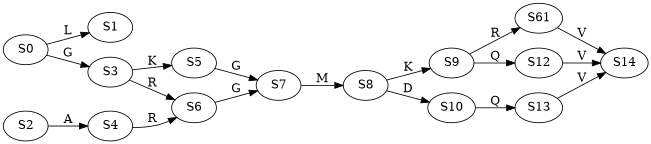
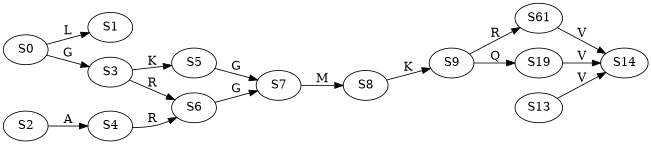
node "S12": label "S12" -> "S19"
node "S10": removed
